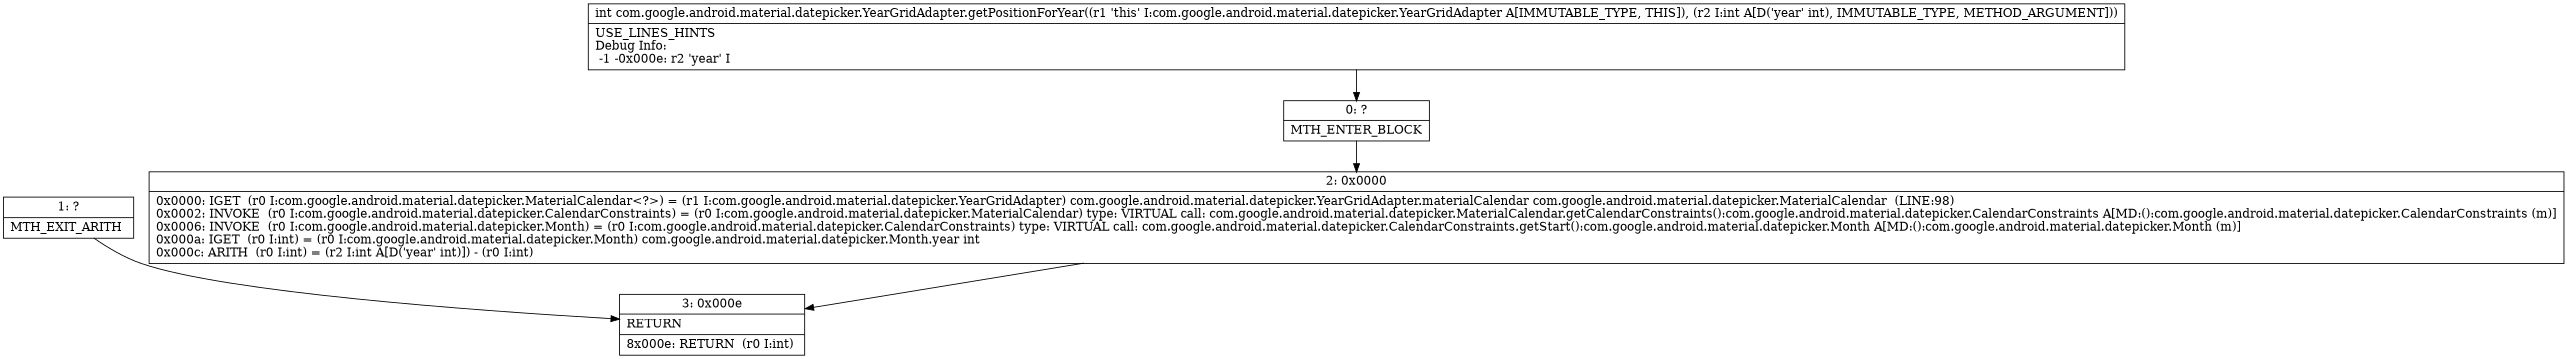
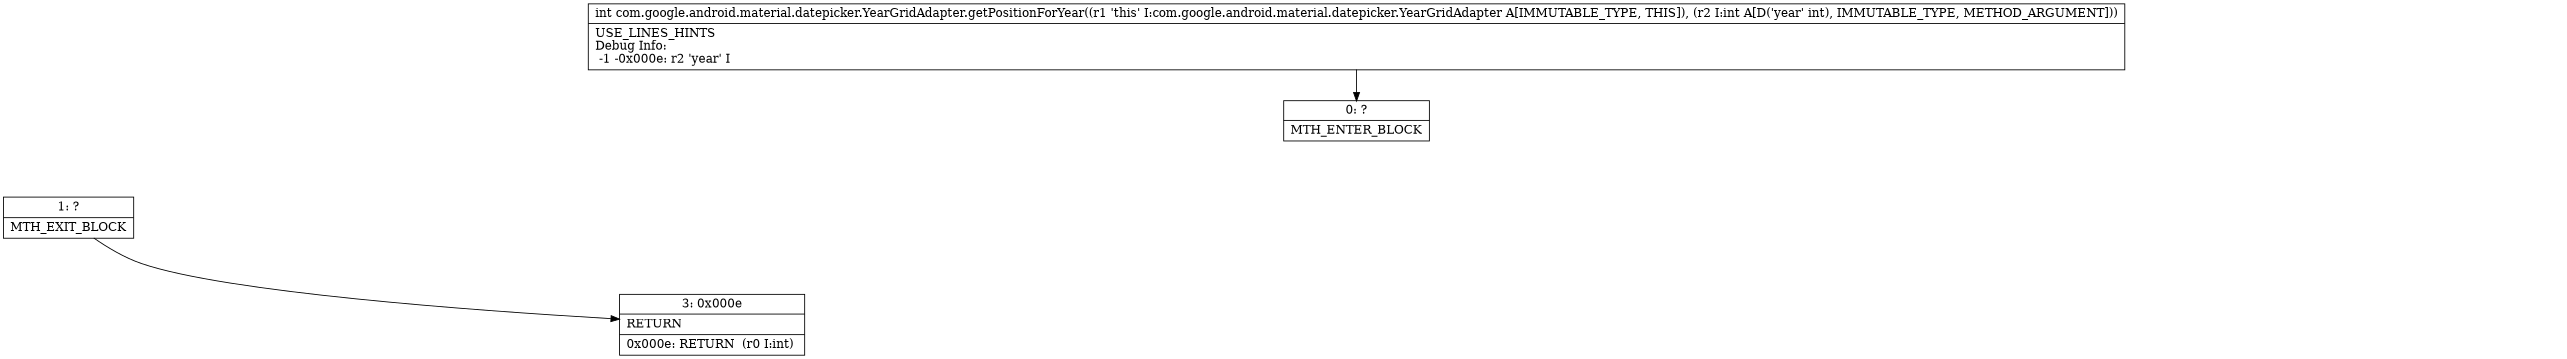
node "2: 0x0000": removed
node "1: ?": text "MTH_EXIT_ARITH" -> "MTH_EXIT_BLOCK"
node "3: 0x000e": text "8x000e: RETURN  (r0 I:int)" -> "0x000e: RETURN  (r0 I:int)"
